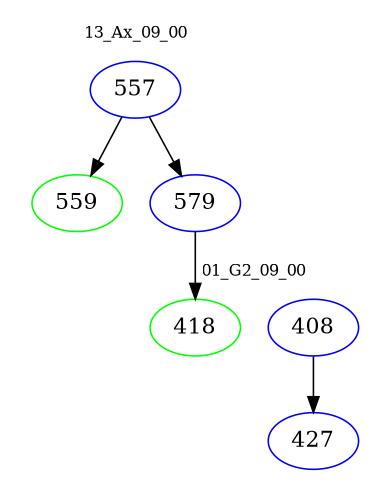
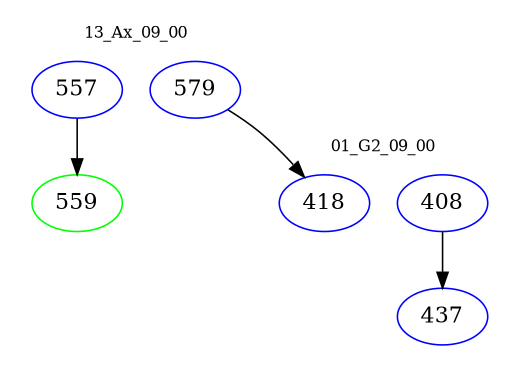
edge "557" -> "579": removed
node "418": color green -> blue
node "427": label "427" -> "437"
